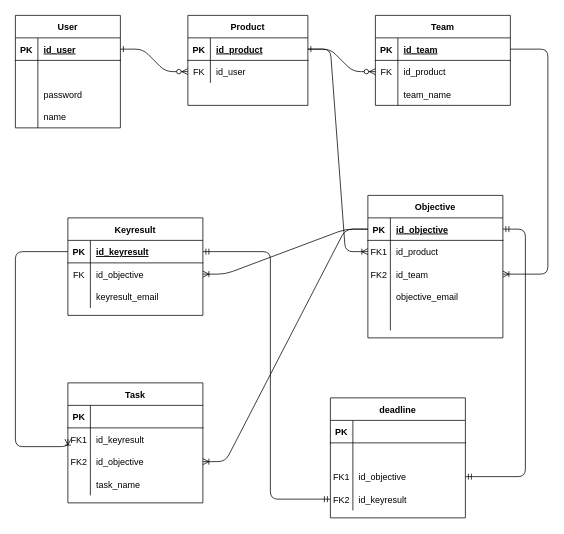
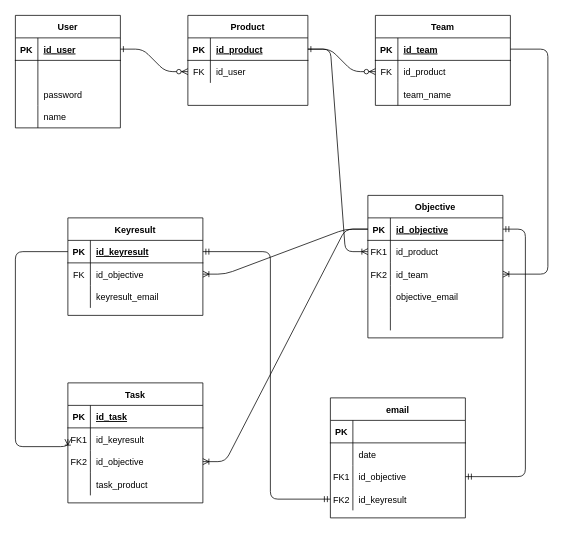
node "deadline": label "deadline" -> "email"
node "id_task": added
node "date": added
node "task_name": label "task_name" -> "task_product"
